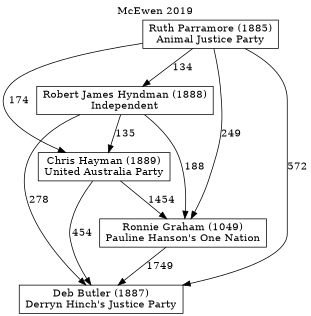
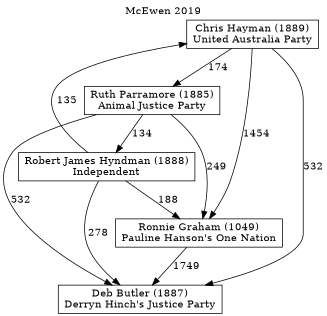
edge "Ruth Parramore (1885) Animal Justice Party" -> "Chris Hayman (1889) United Australia Party": reversed
edge "Ruth Parramore (1885) Animal Justice Party" -> "Deb Butler (1887) Derryn Hinch's Justice Party": label "572" -> "532"
edge "Chris Hayman (1889) United Australia Party" -> "Deb Butler (1887) Derryn Hinch's Justice Party": label "454" -> "532"
